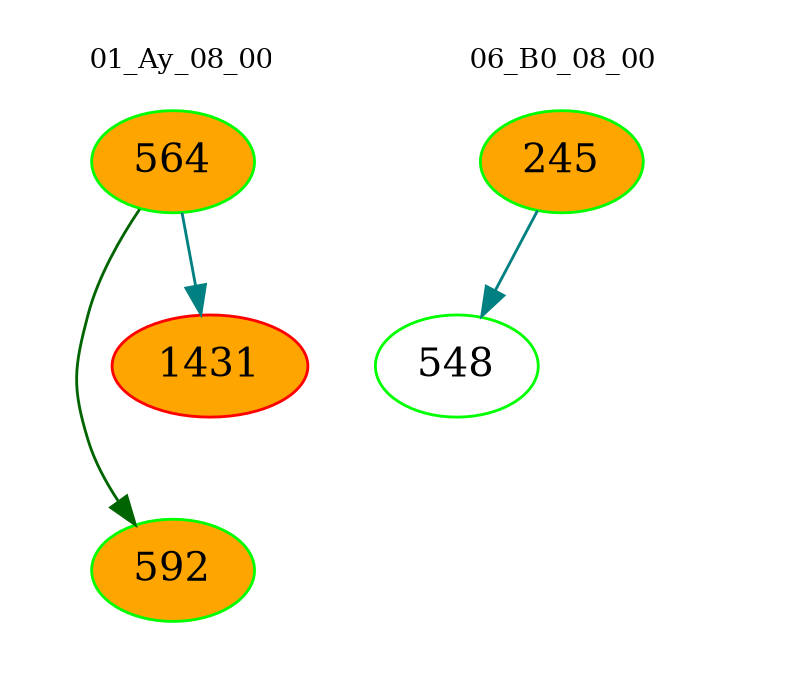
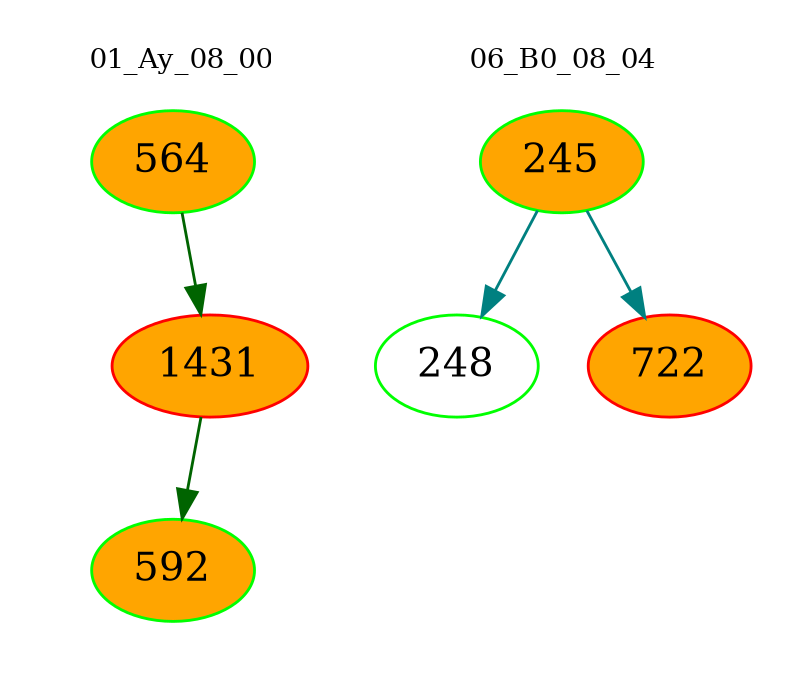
cluster "06_B0_08_00": label "06_B0_08_00" -> "06_B0_08_04"
edge "564" -> "1431": color teal -> darkgreen
edge "564" -> "592": now "1431" -> "592"
node "548": label "548" -> "248"
node "722": added
